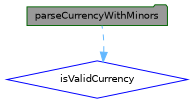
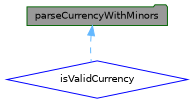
edge "parseCurrencyWithMinors" -> "isValidCurrency": reversed
